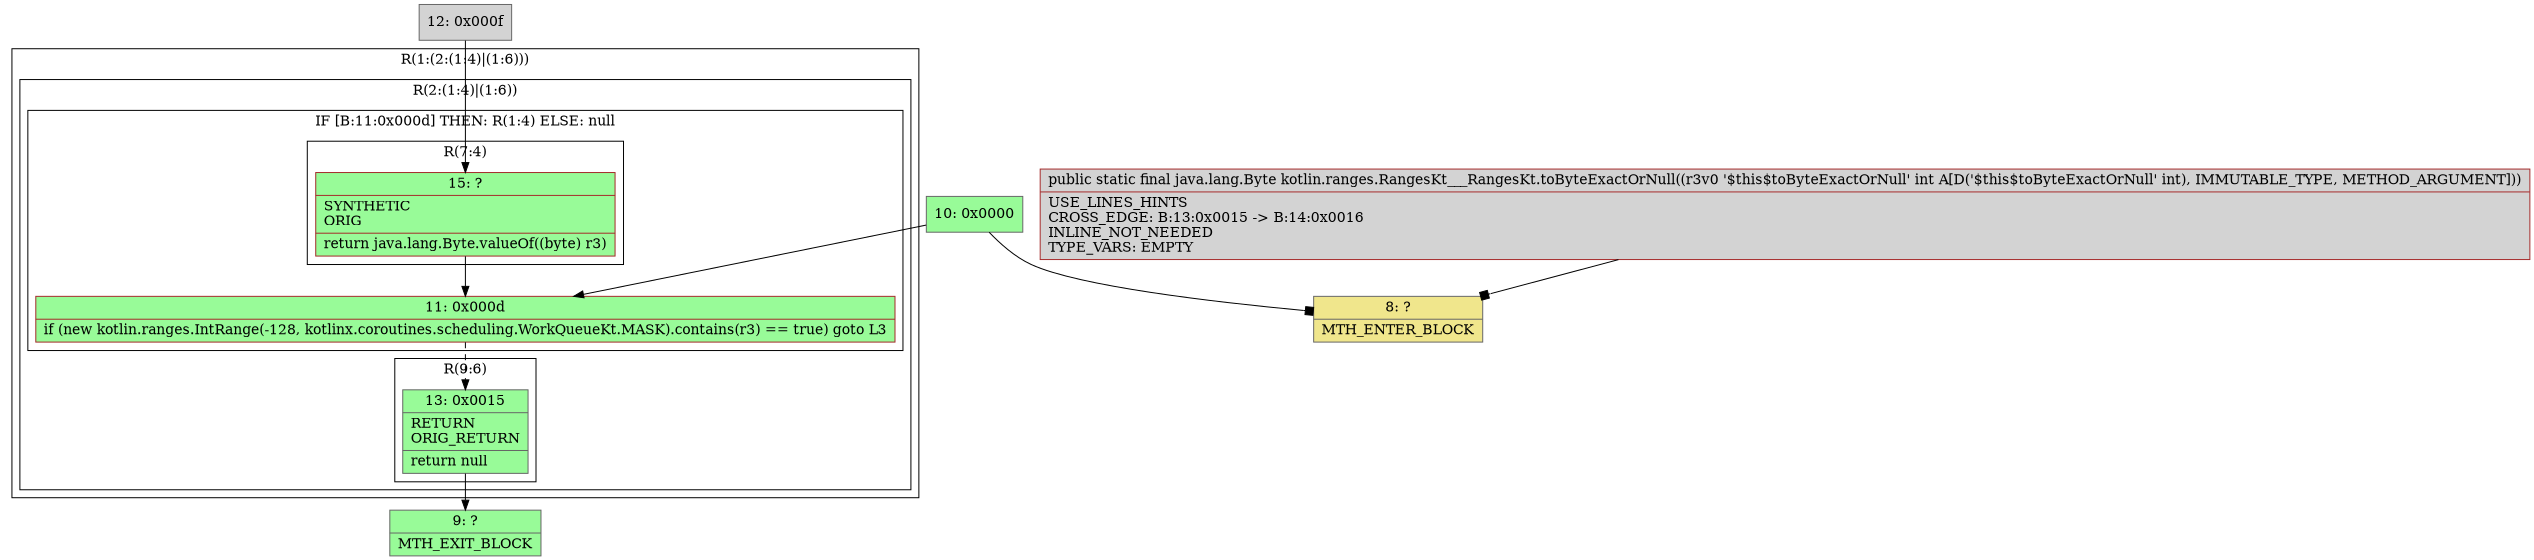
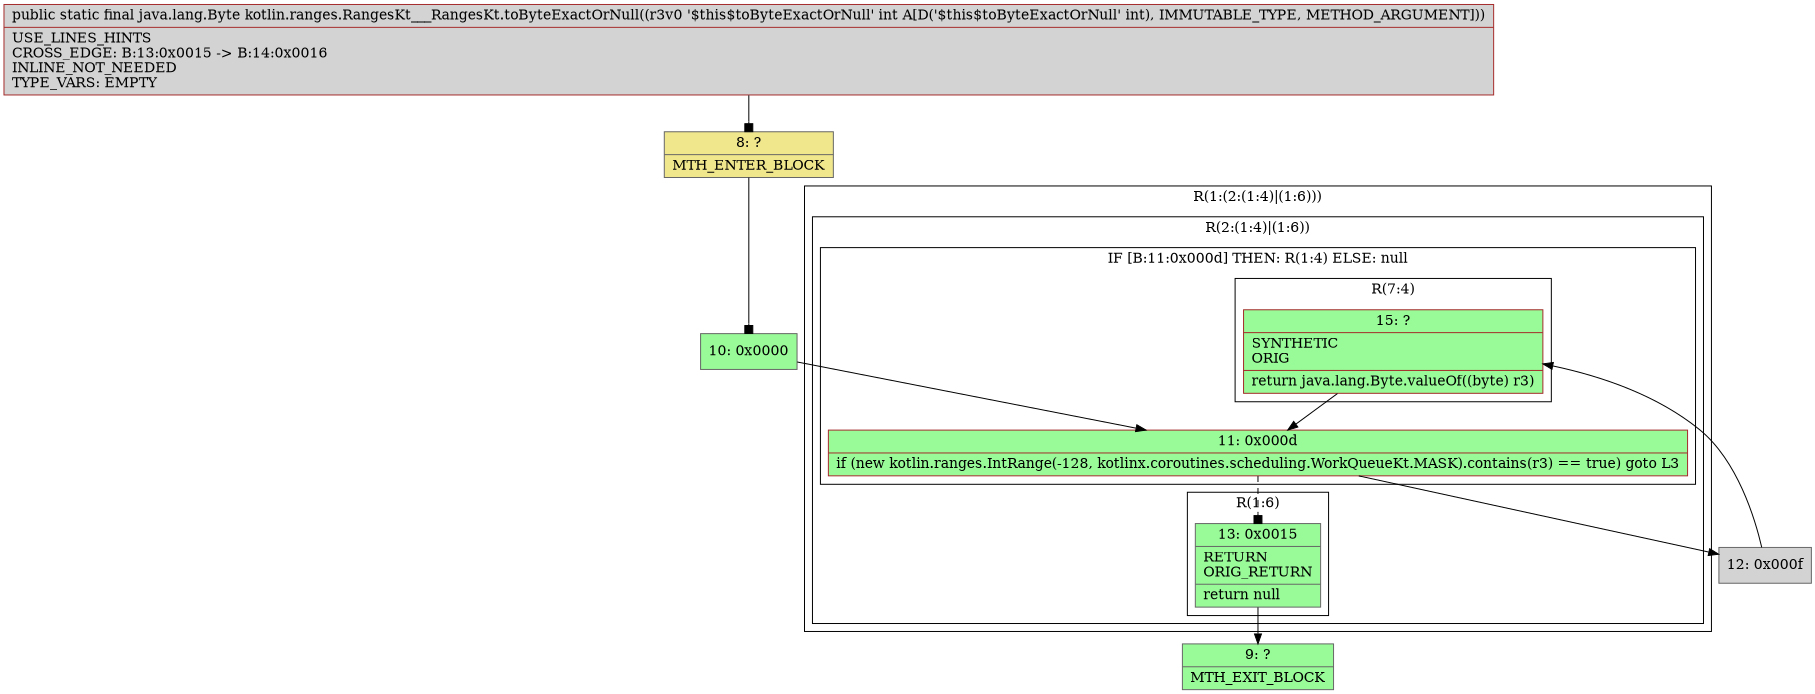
edge "10: 0x0000" -> "8: ?": reversed
edge "11: 0x000d" -> "13: 0x0015": arrowhead normal -> box
cluster "R(9:6)": label "R(9:6)" -> "R(1:6)"
edge "11: 0x000d" -> "12: 0x000f": added
